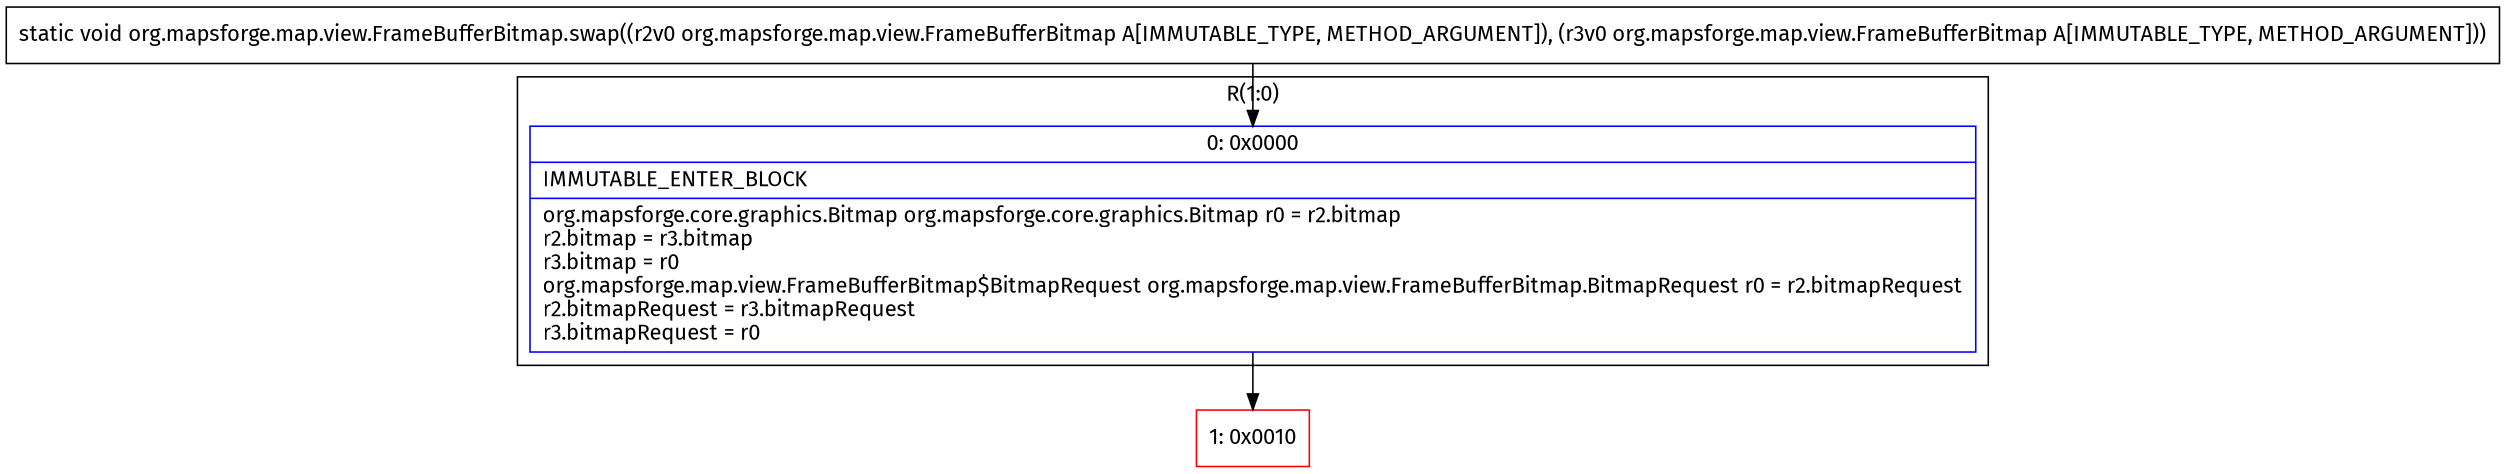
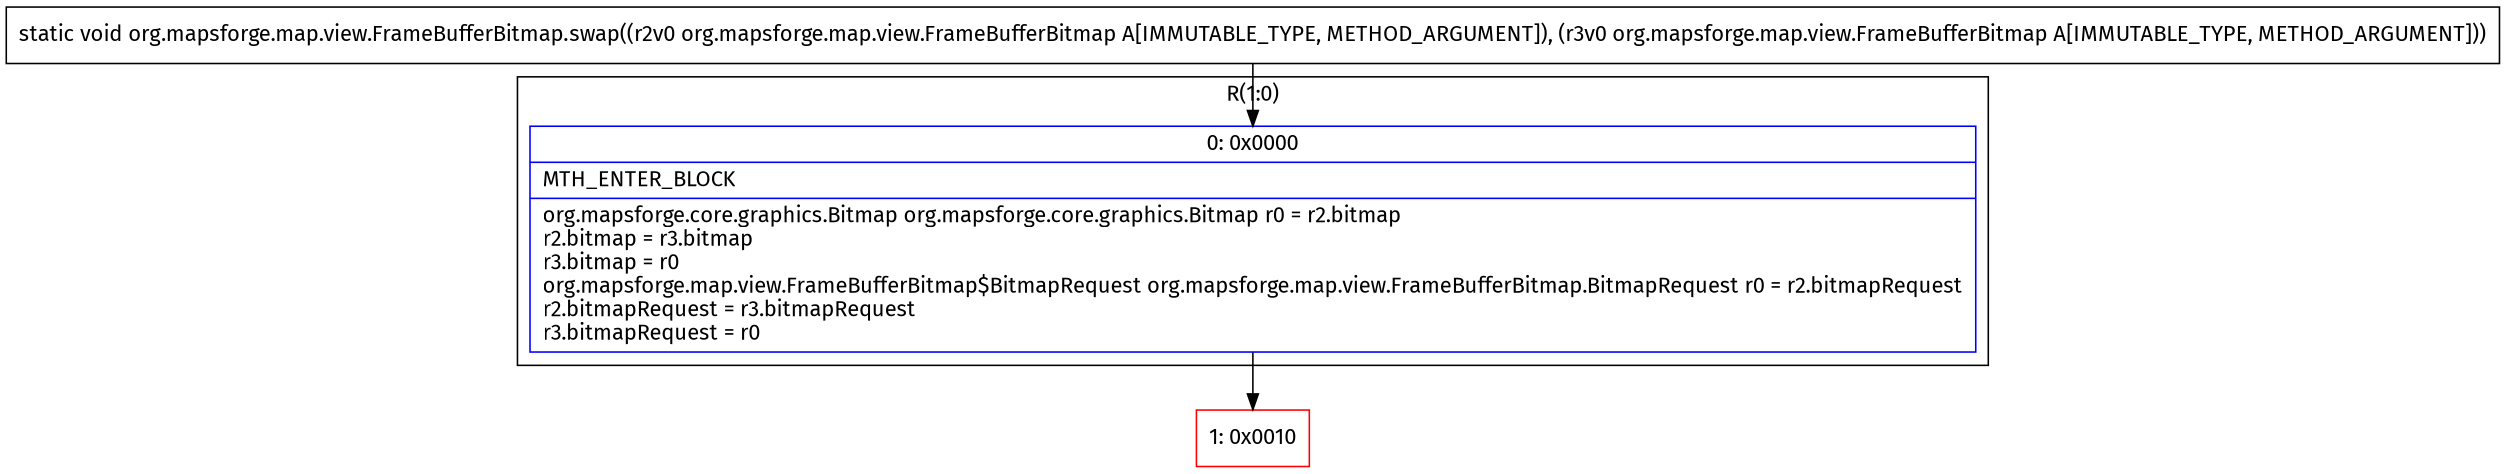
node "0: 0x0000": text "IMMUTABLE_ENTER_BLOCK" -> "MTH_ENTER_BLOCK"
